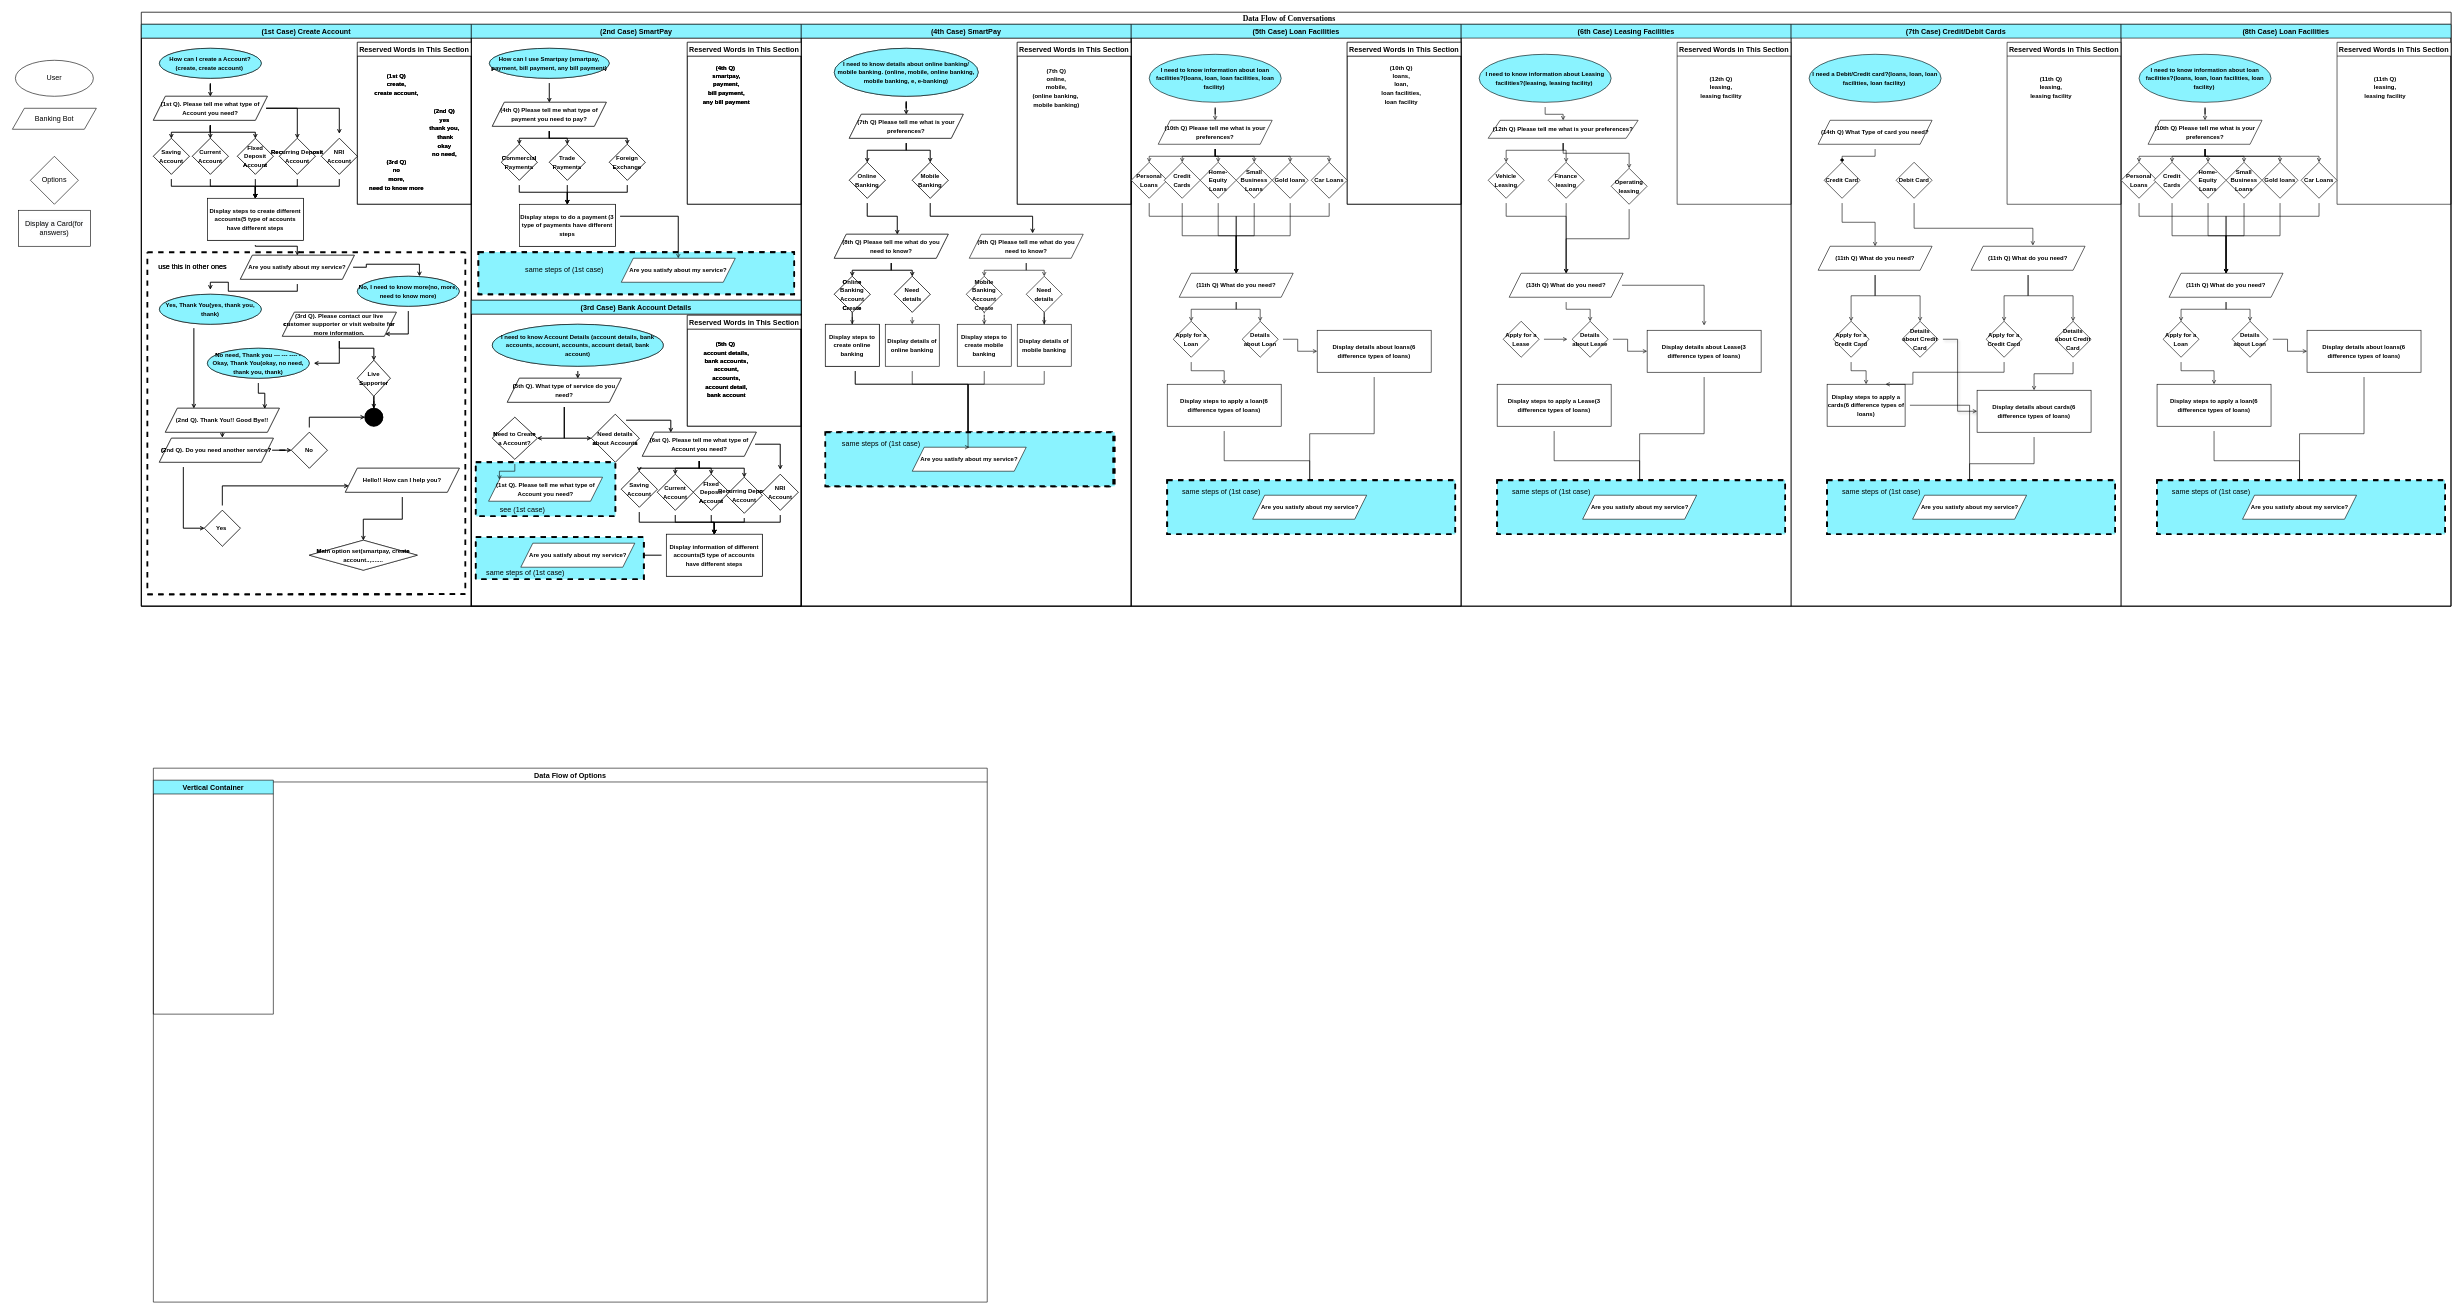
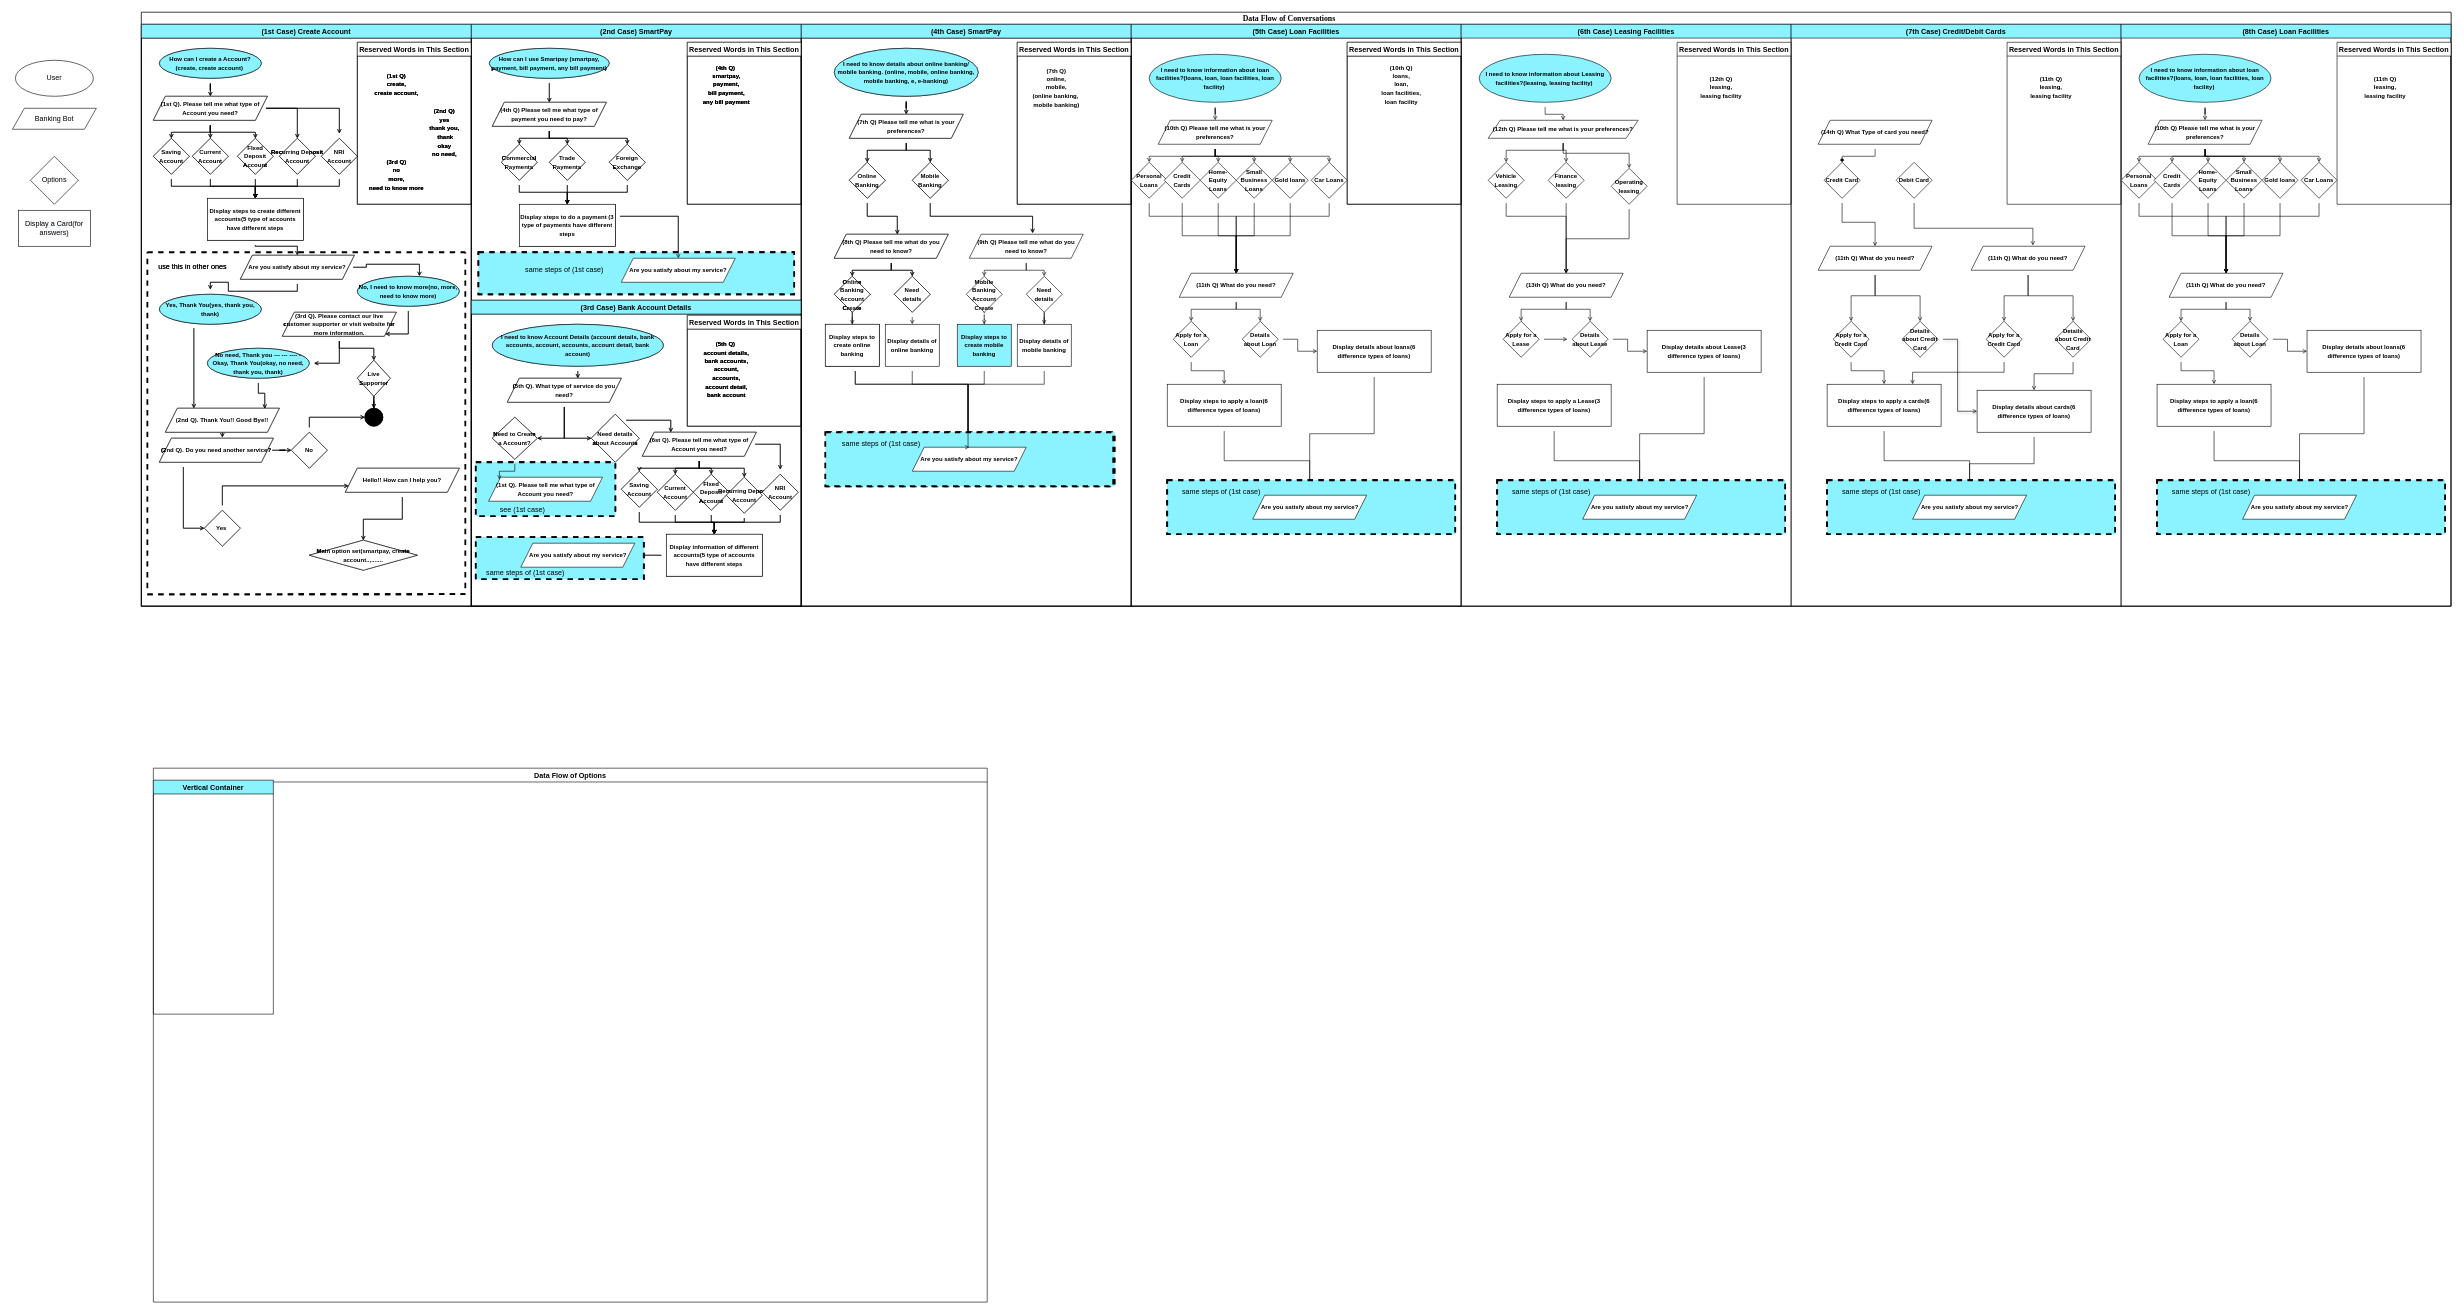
node "I need a Debit/Credit card?(loans, loan, loan facilities, loan facility)": removed
edge "(13th Q) What do you need?" -> "Display details about Lease(3 difference types of loans)": now "(13th Q) What do you need?" -> "Apply for a Lease"
node "Display steps to create mobile banking": fillcolor #ffffff -> #8af3ff
node "Display steps to apply a cards(6 difference types of loans)": size 78x42 -> 114x42
